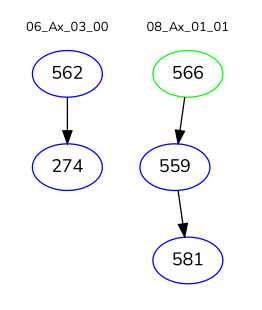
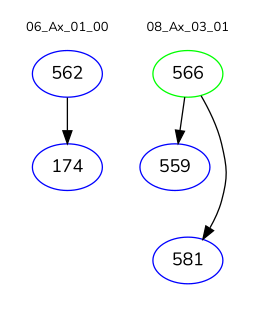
cluster "06_Ax_03_00": label "06_Ax_03_00" -> "06_Ax_01_00"
cluster "08_Ax_01_01": label "08_Ax_01_01" -> "08_Ax_03_01"
node "274": label "274" -> "174"
edge "559" -> "581": now "566" -> "581"
